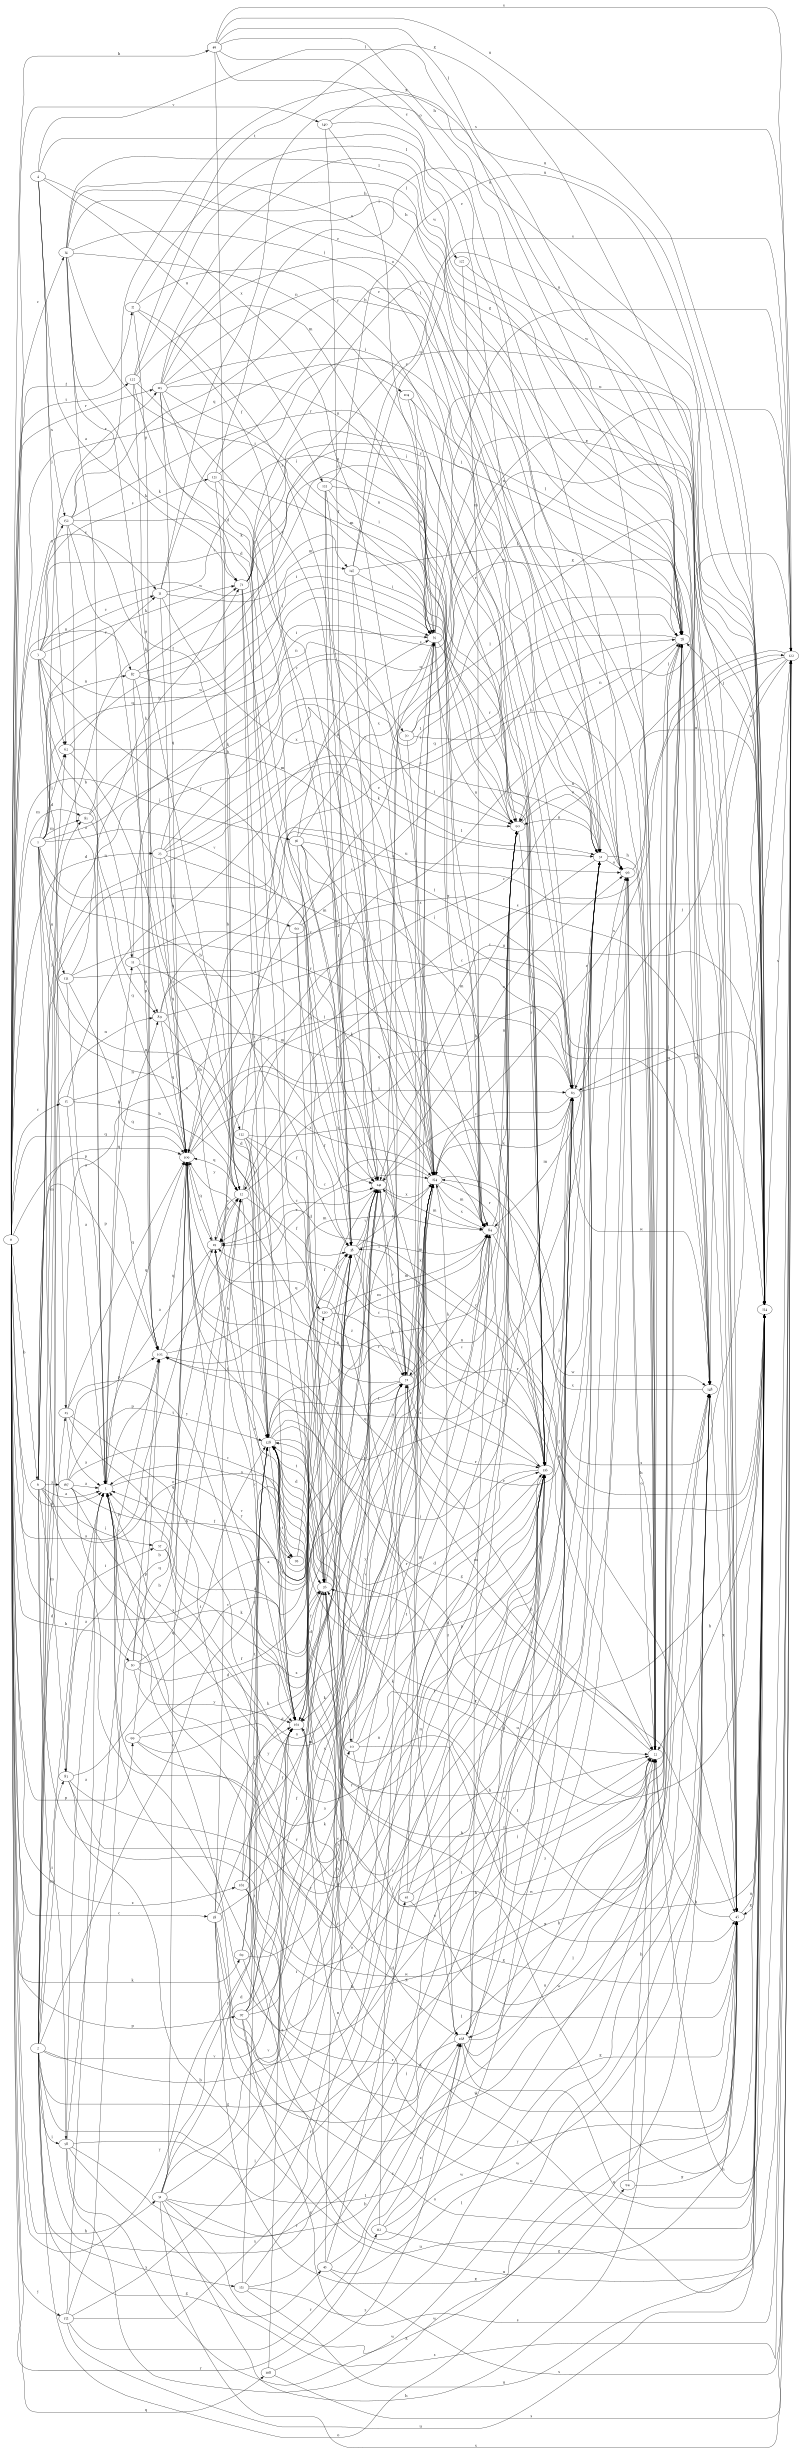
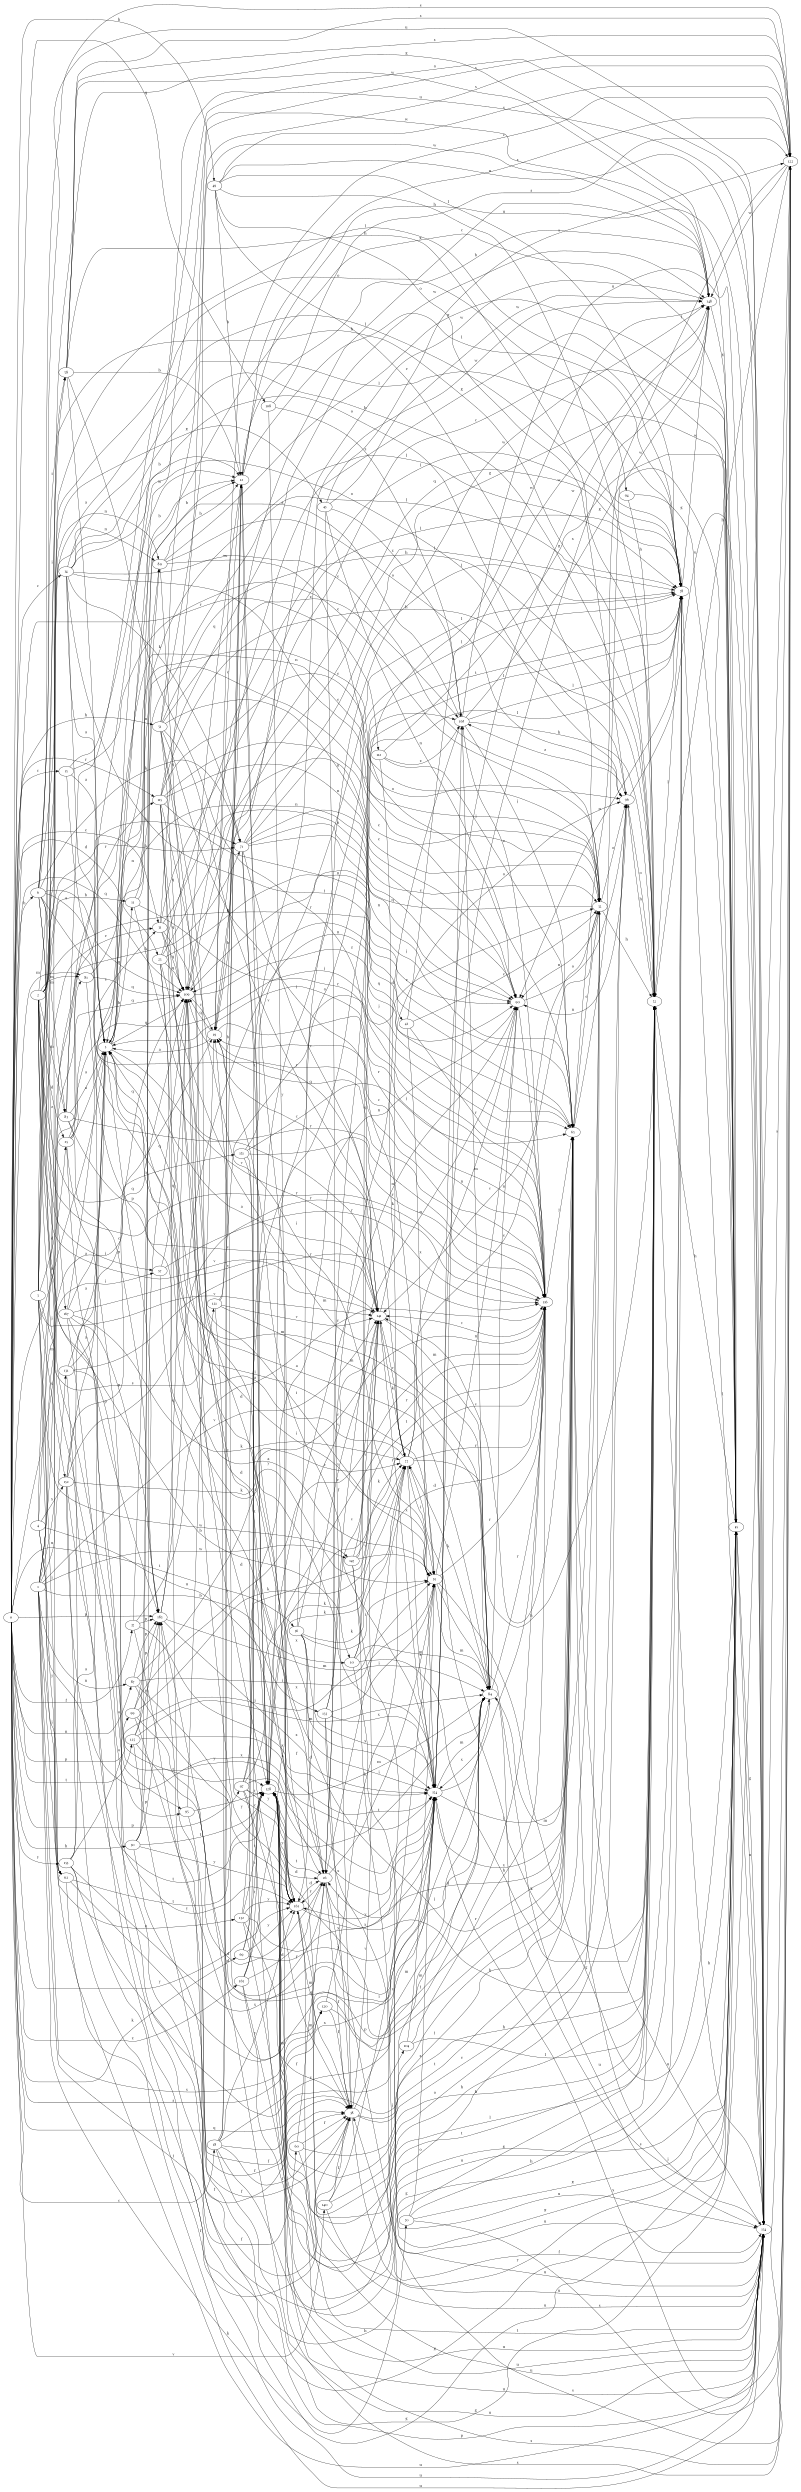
node "127": removed
edge "132" -> "134": now "132" -> "78"
edge "72" -> "109": now "72" -> "19"
node "103": label "103" -> "183"
edge "128" -> "95": reversed
